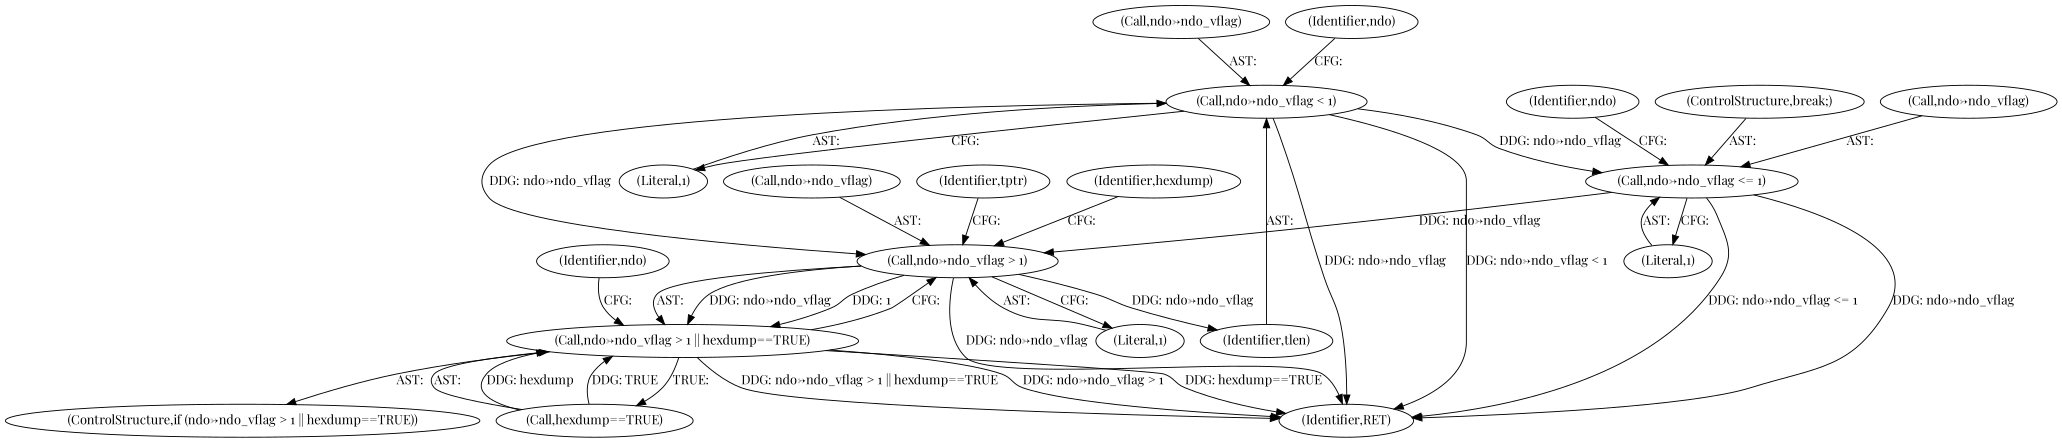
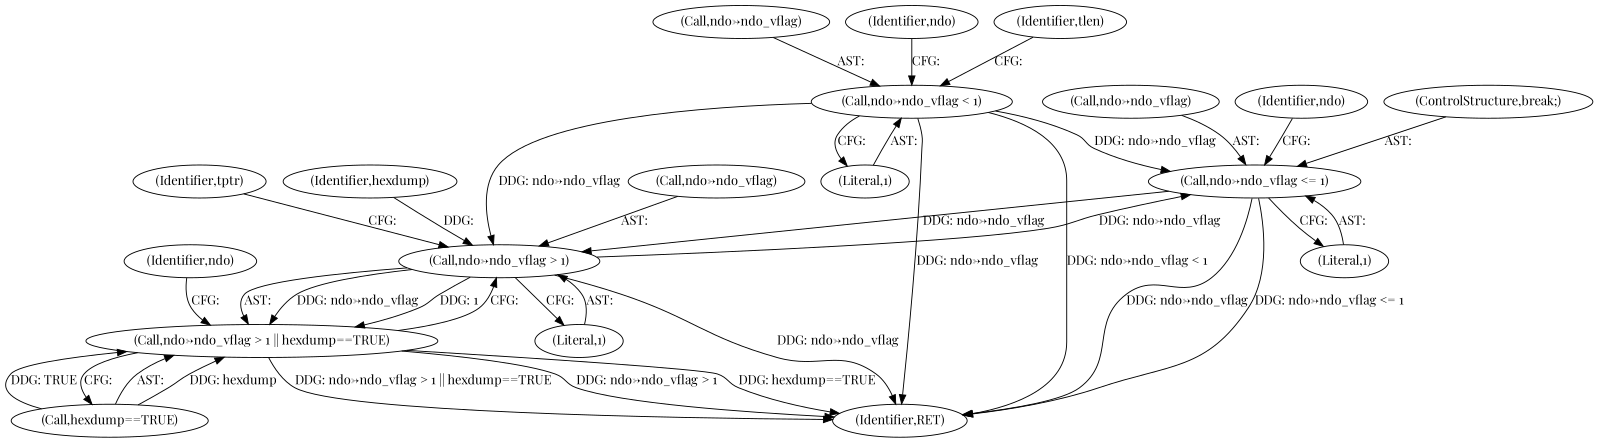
edge "(Identifier,hexdump)" -> "(Call,ndo->ndo_vflag > 1)": label "CFG: " -> "DDG: "
edge "(Identifier,tlen)" -> "(Call,ndo->ndo_vflag < 1)": label "AST: " -> "CFG: "
edge "(Call,ndo->ndo_vflag > 1)" -> "(Identifier,tlen)": now "(Call,ndo->ndo_vflag > 1)" -> "(Call,ndo->ndo_vflag <= 1)"
edge "(Call,ndo->ndo_vflag > 1 || hexdump==TRUE)" -> "(Call,hexdump==TRUE)": label "TRUE: " -> "CFG: "
node "(ControlStructure,if (ndo->ndo_vflag > 1 || hexdump==TRUE))": removed
